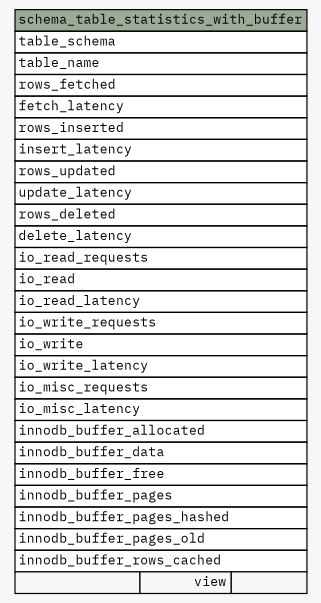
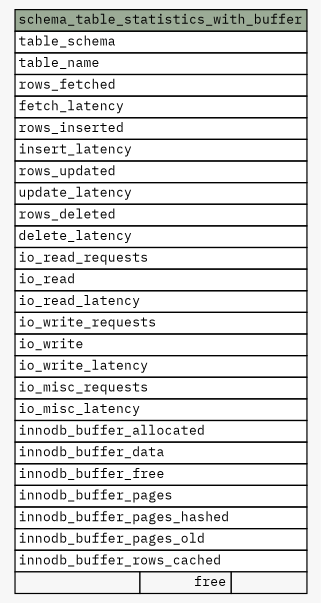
node "schema_table_statistics_with_buffer": text "view" -> "free"
